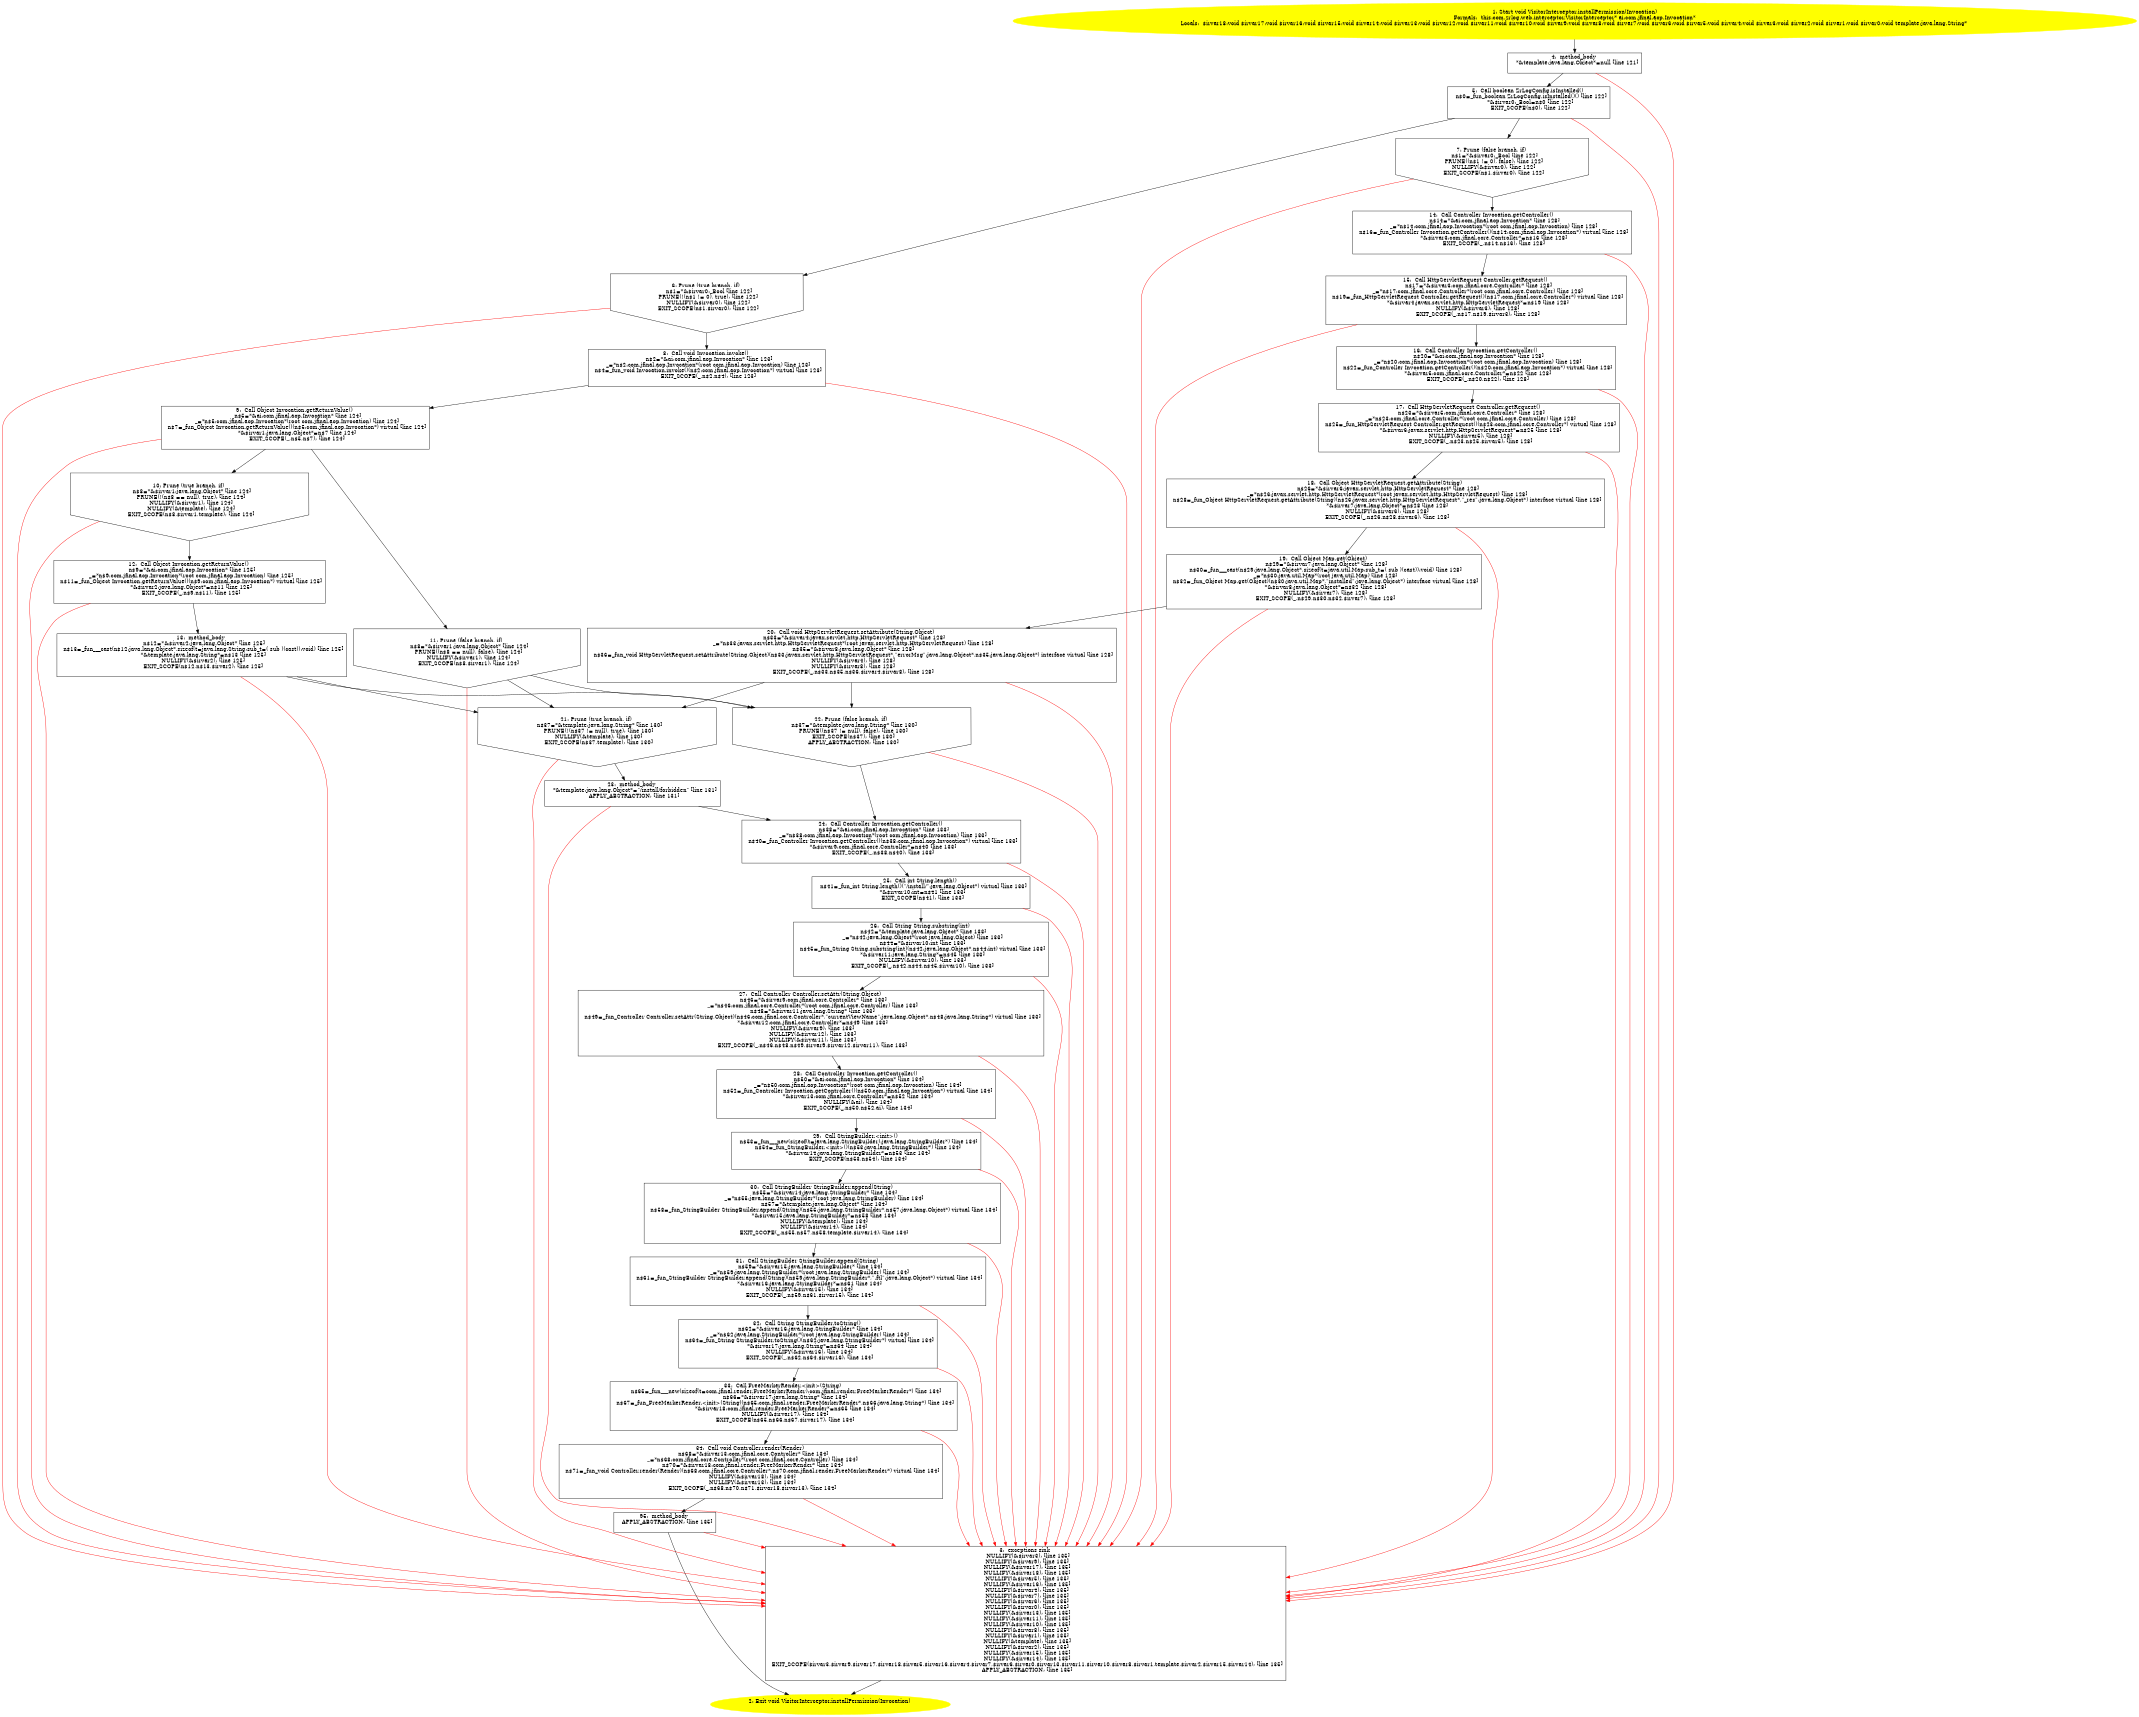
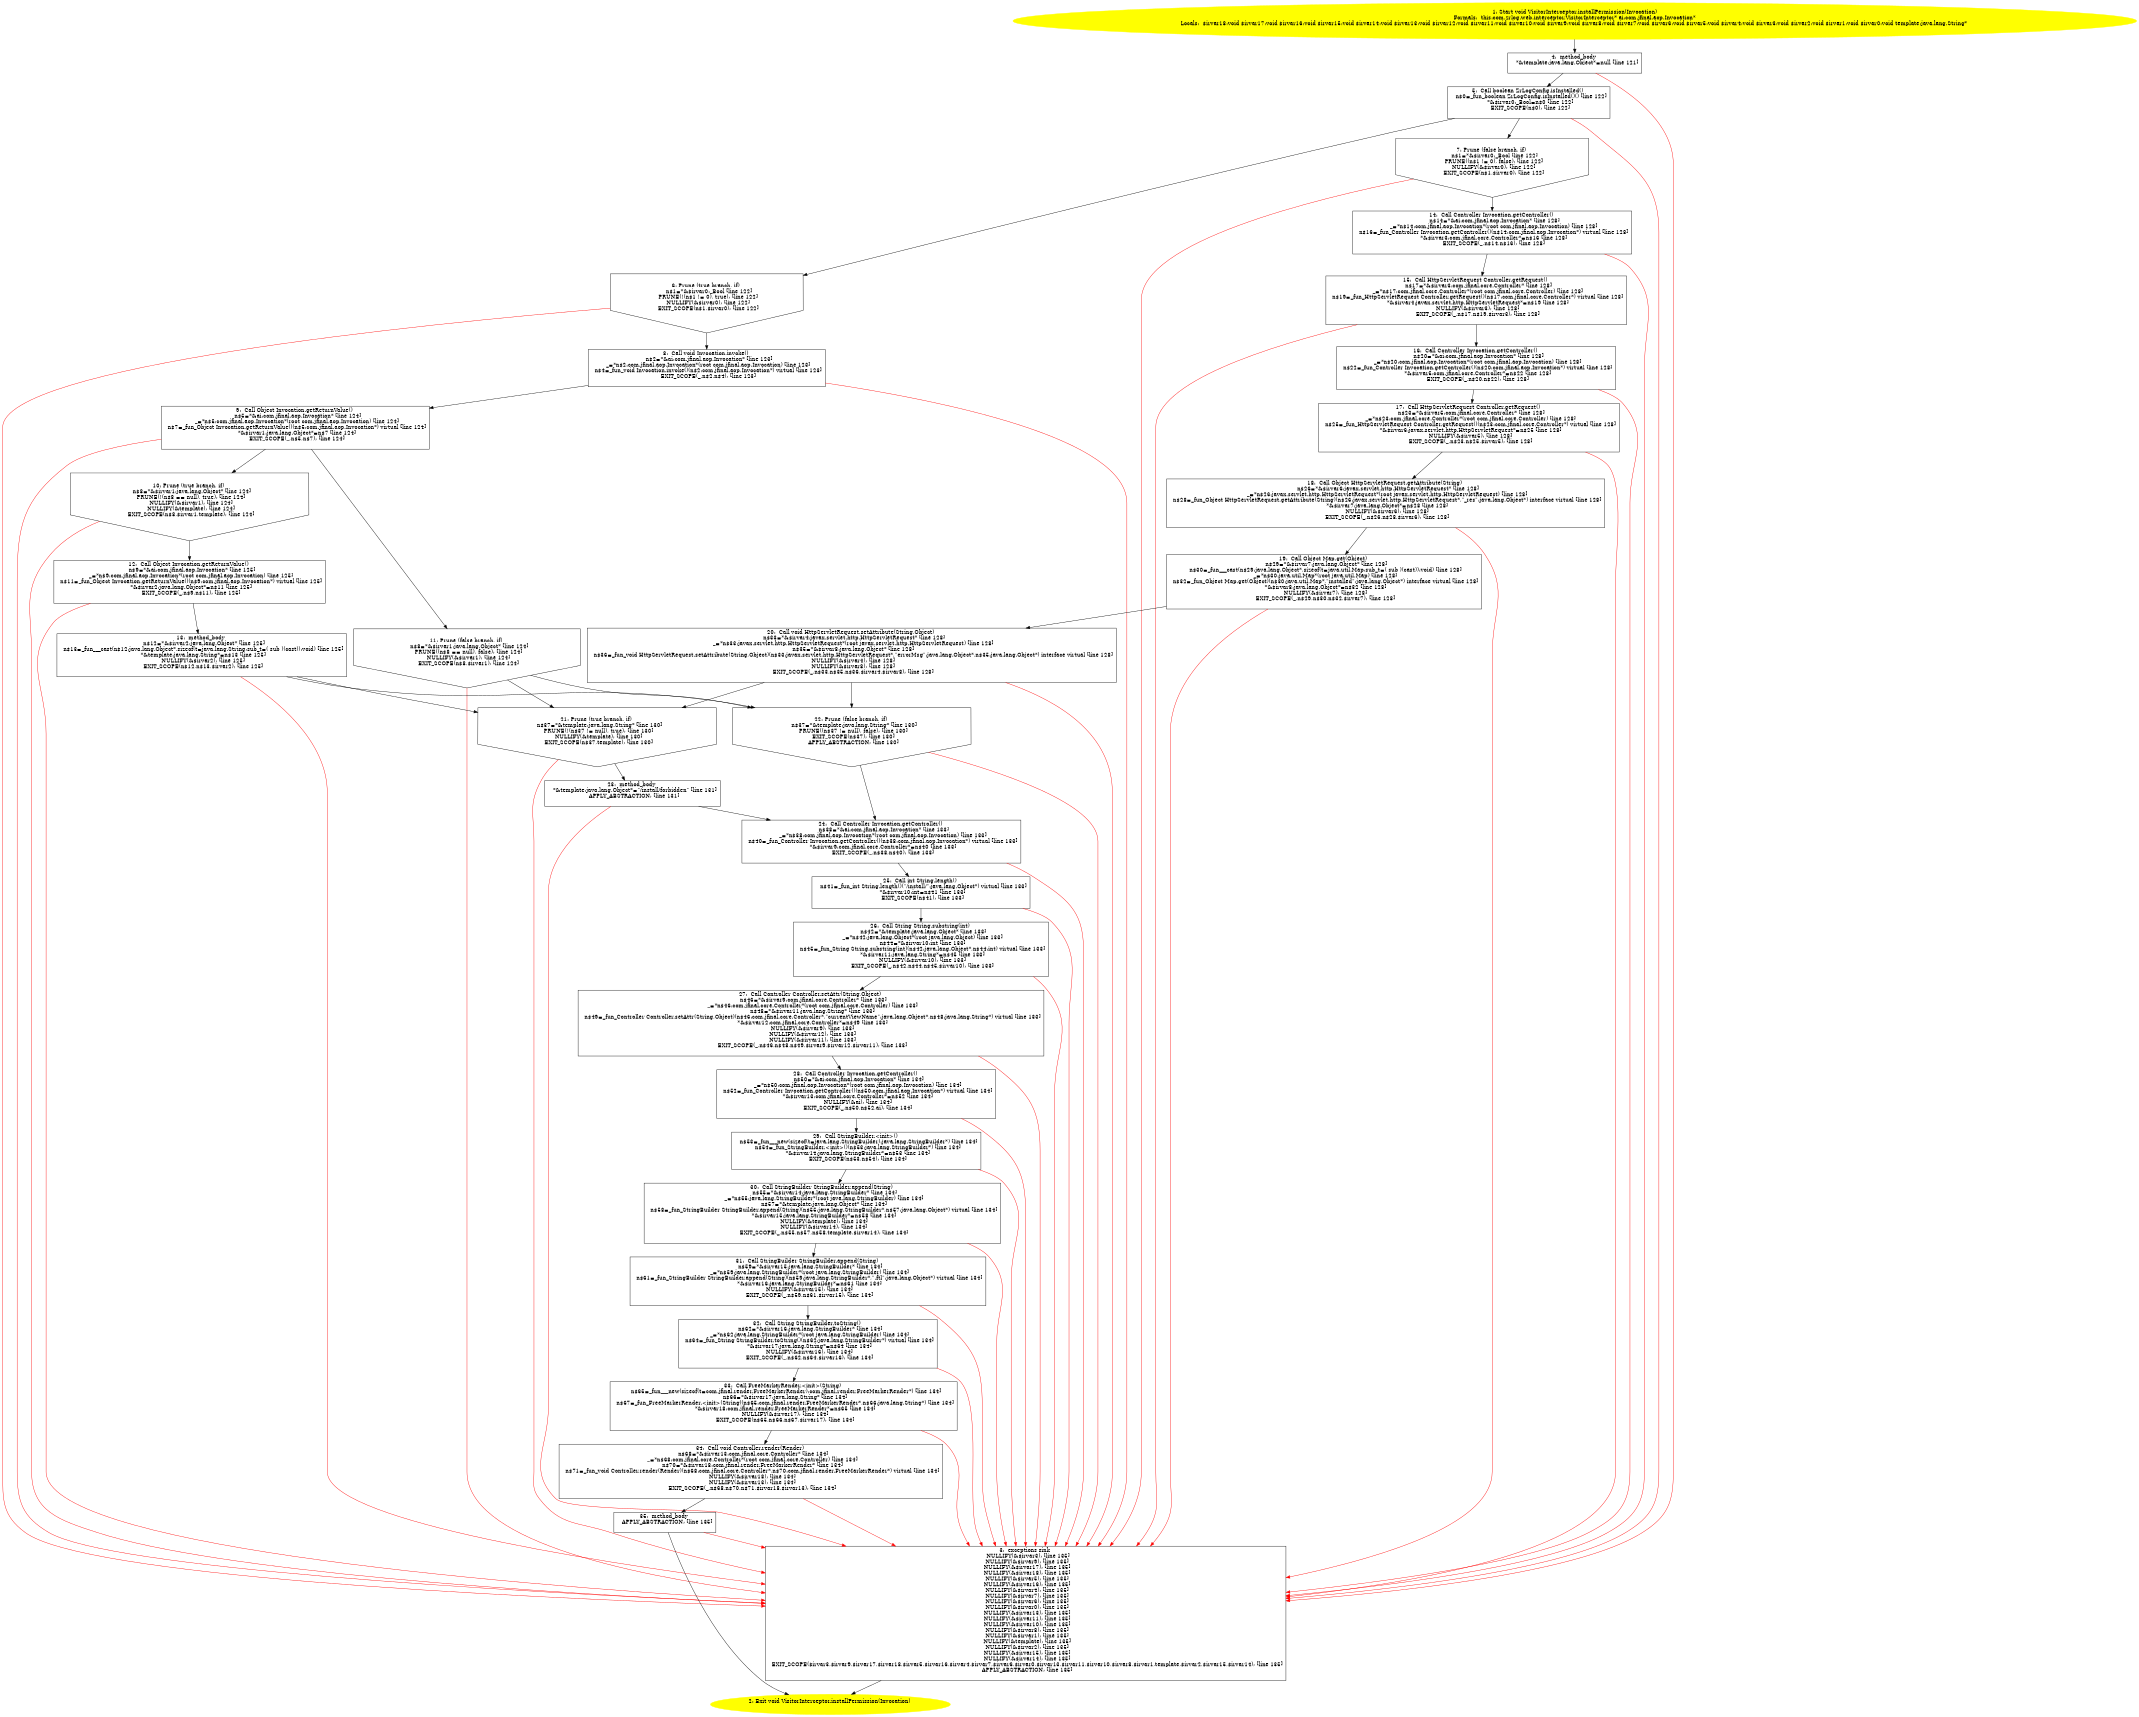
node "95:  method_body APPLY_ABSTRACTION; [line 135]": label "95:  method_body APPLY_ABSTRACTION; [line 135]" -> "35:  method_body APPLY_ABSTRACTION; [line 135]"
